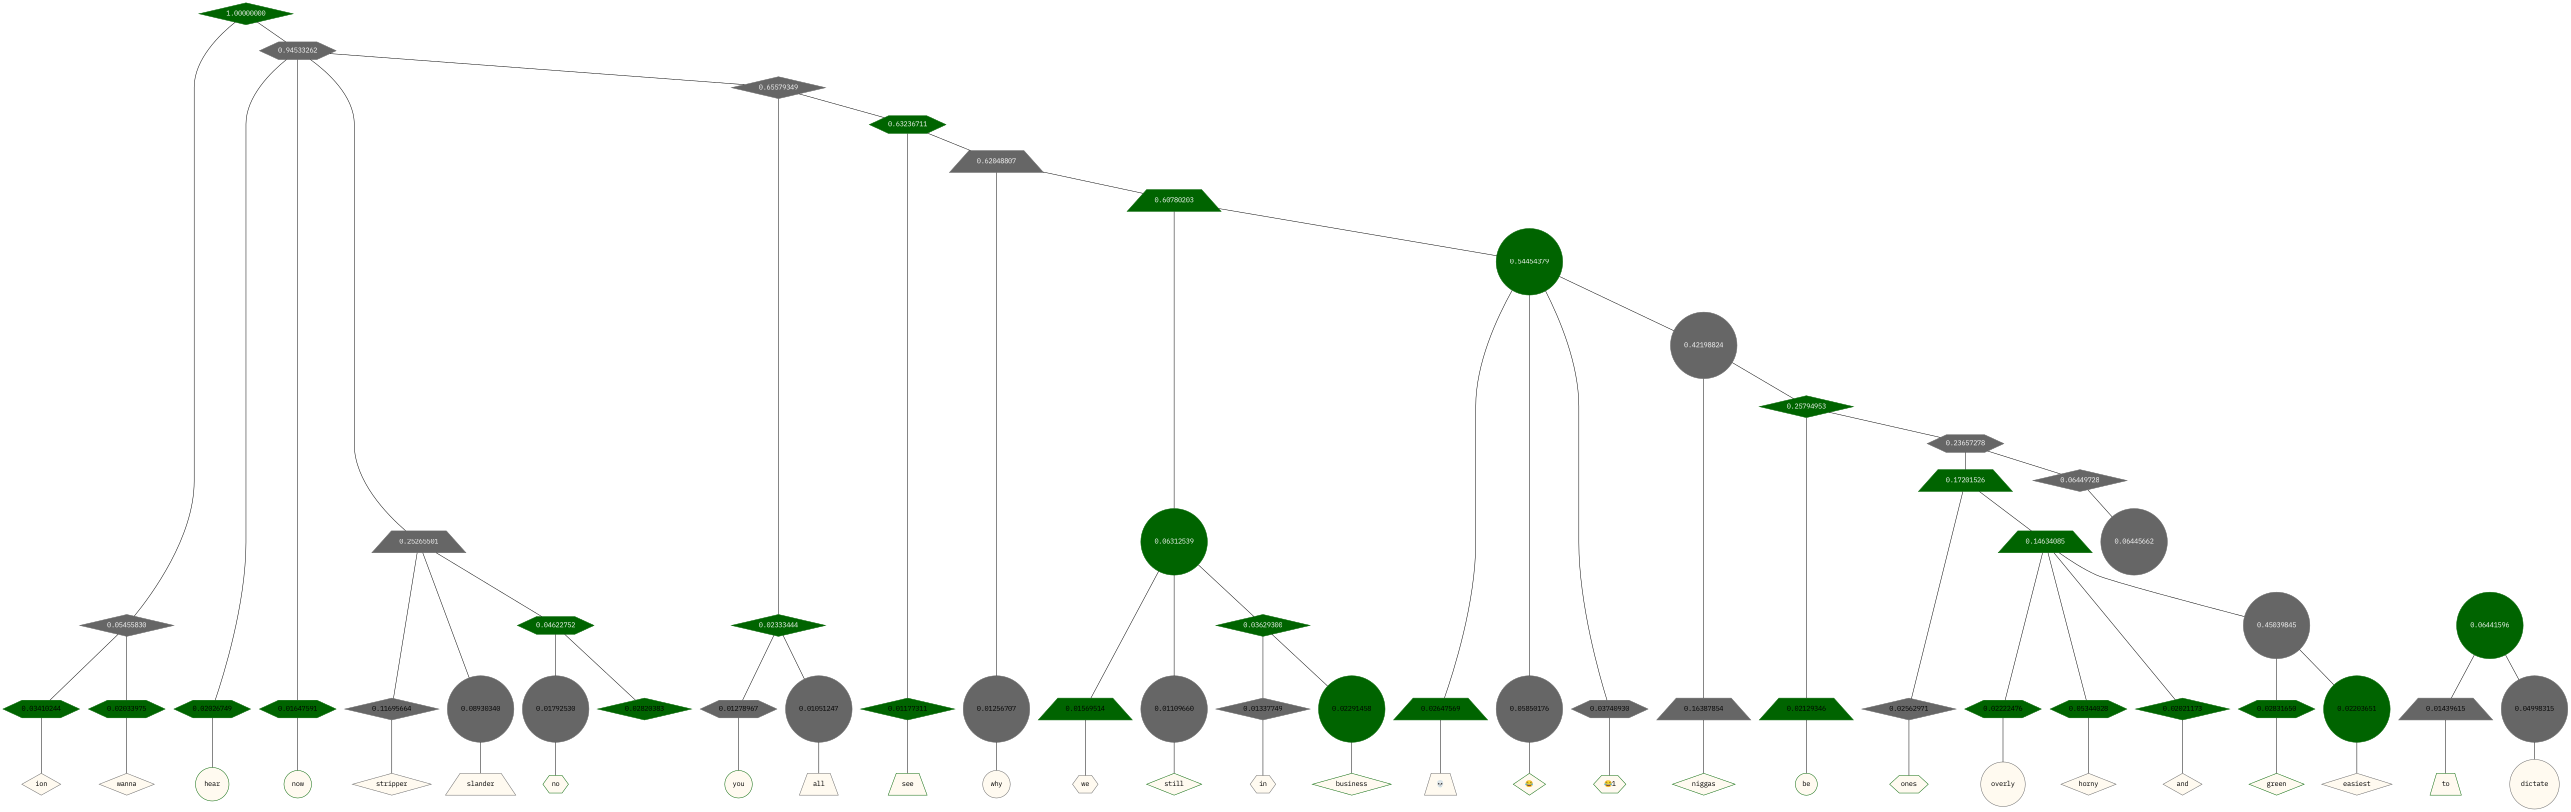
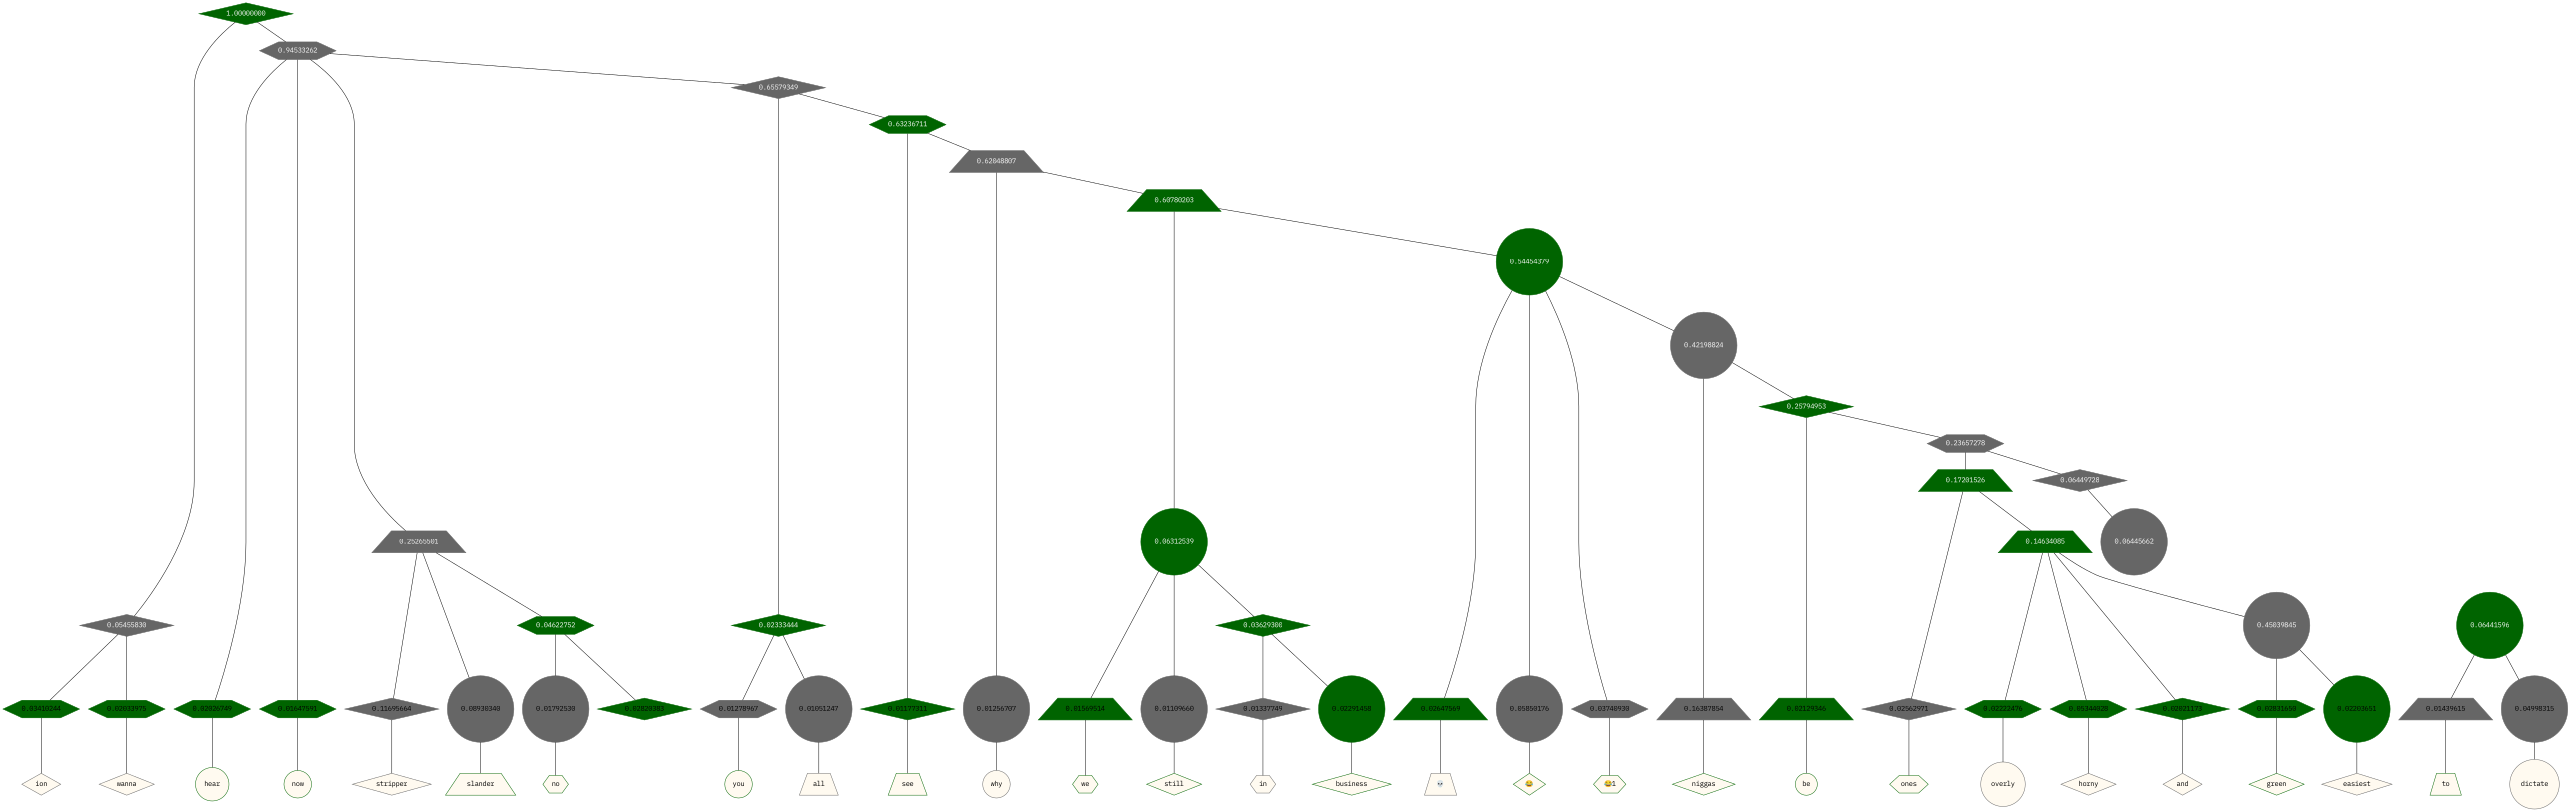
node "slander": color gray40 -> darkgreen
node "we": color gray40 -> darkgreen
